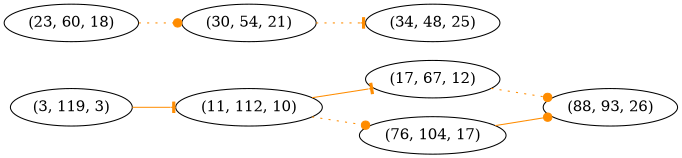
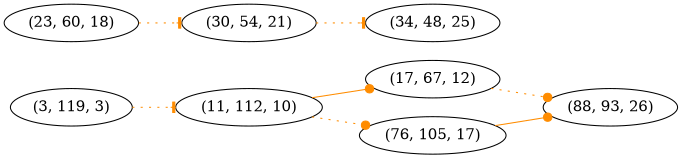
edge "(23, 60, 18)" -> "(30, 54, 21)": arrowhead dot -> tee
edge "(11, 112, 10)" -> "(17, 67, 12)": arrowhead tee -> dot
edge "(3, 119, 3)" -> "(11, 112, 10)": style solid -> dotted
node "(76, 104, 17)": label "(76, 104, 17)" -> "(76, 105, 17)"
